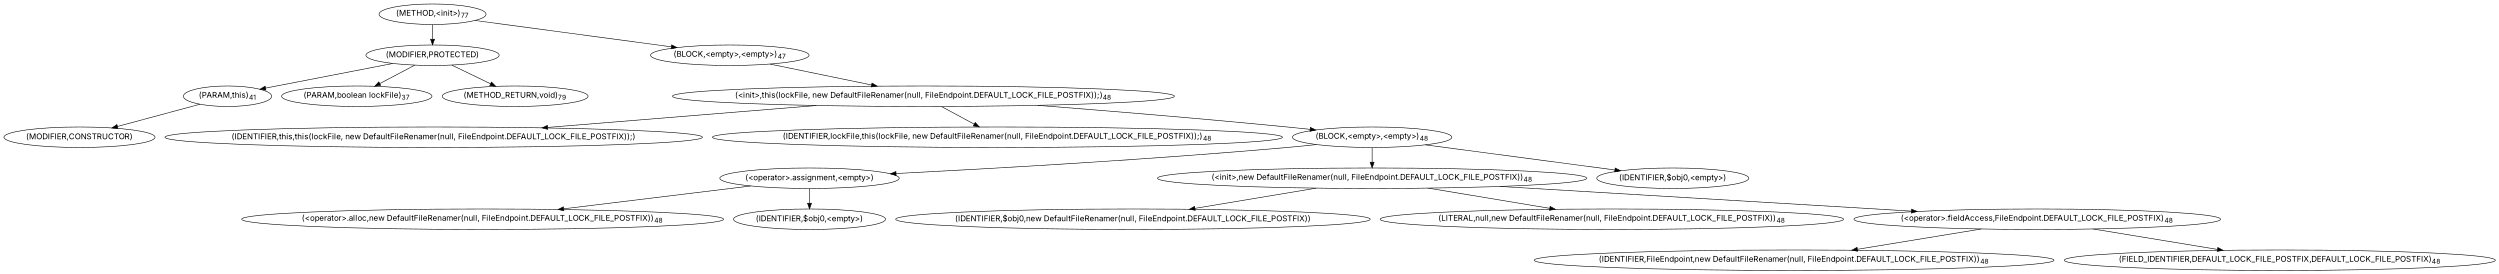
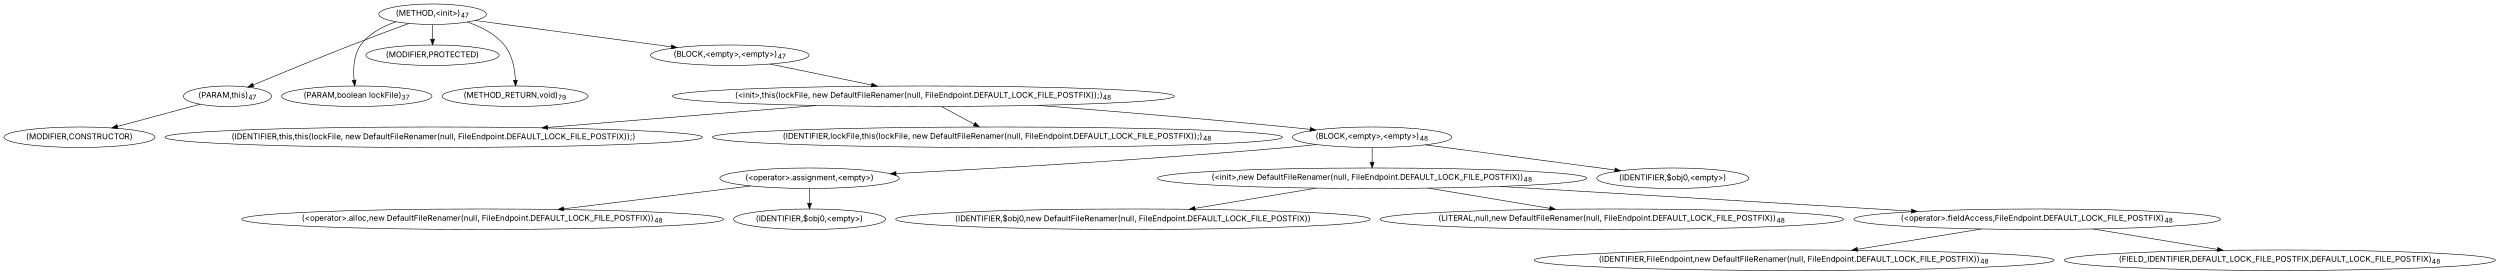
node "(METHOD,<init>)": text "77" -> "47"
edge "(MODIFIER,PROTECTED)" -> "(PARAM,boolean lockFile)": now "(METHOD,<init>)" -> "(PARAM,boolean lockFile)"
edge "(MODIFIER,PROTECTED)" -> "(METHOD_RETURN,void)": now "(METHOD,<init>)" -> "(METHOD_RETURN,void)"
edge "(MODIFIER,PROTECTED)" -> "(PARAM,this)": now "(METHOD,<init>)" -> "(PARAM,this)"
node "(PARAM,this)": text "41" -> "47"
